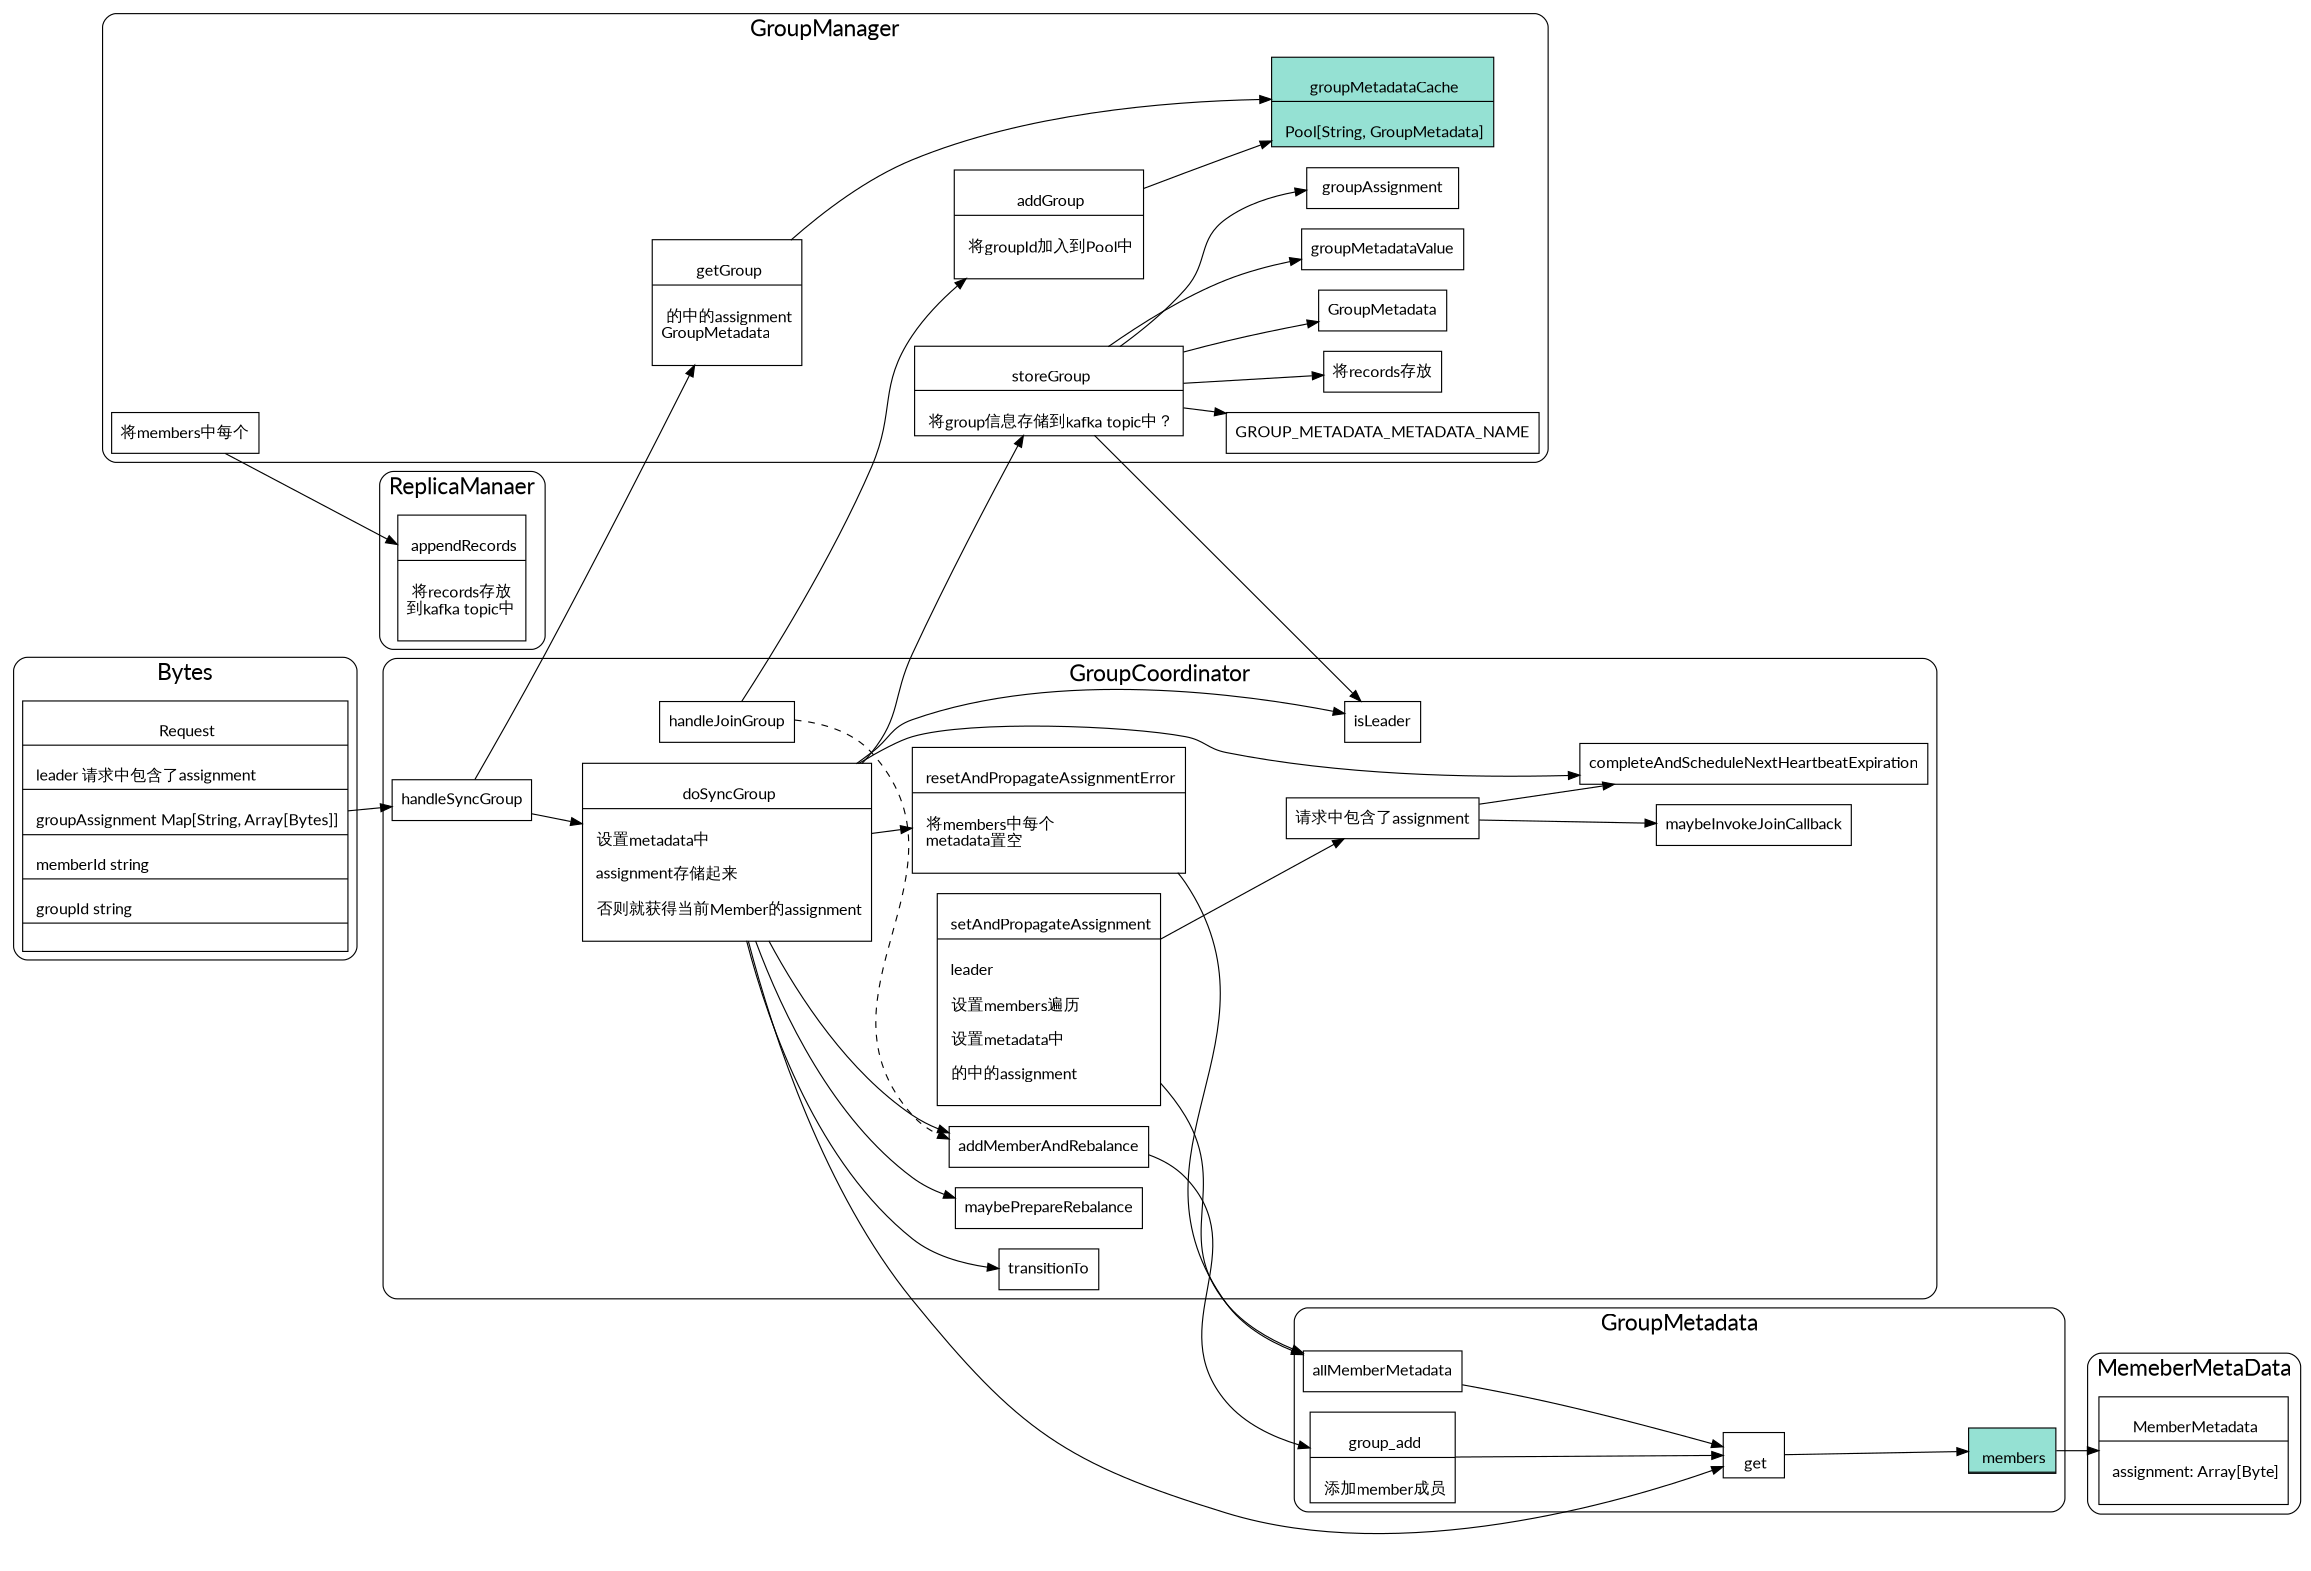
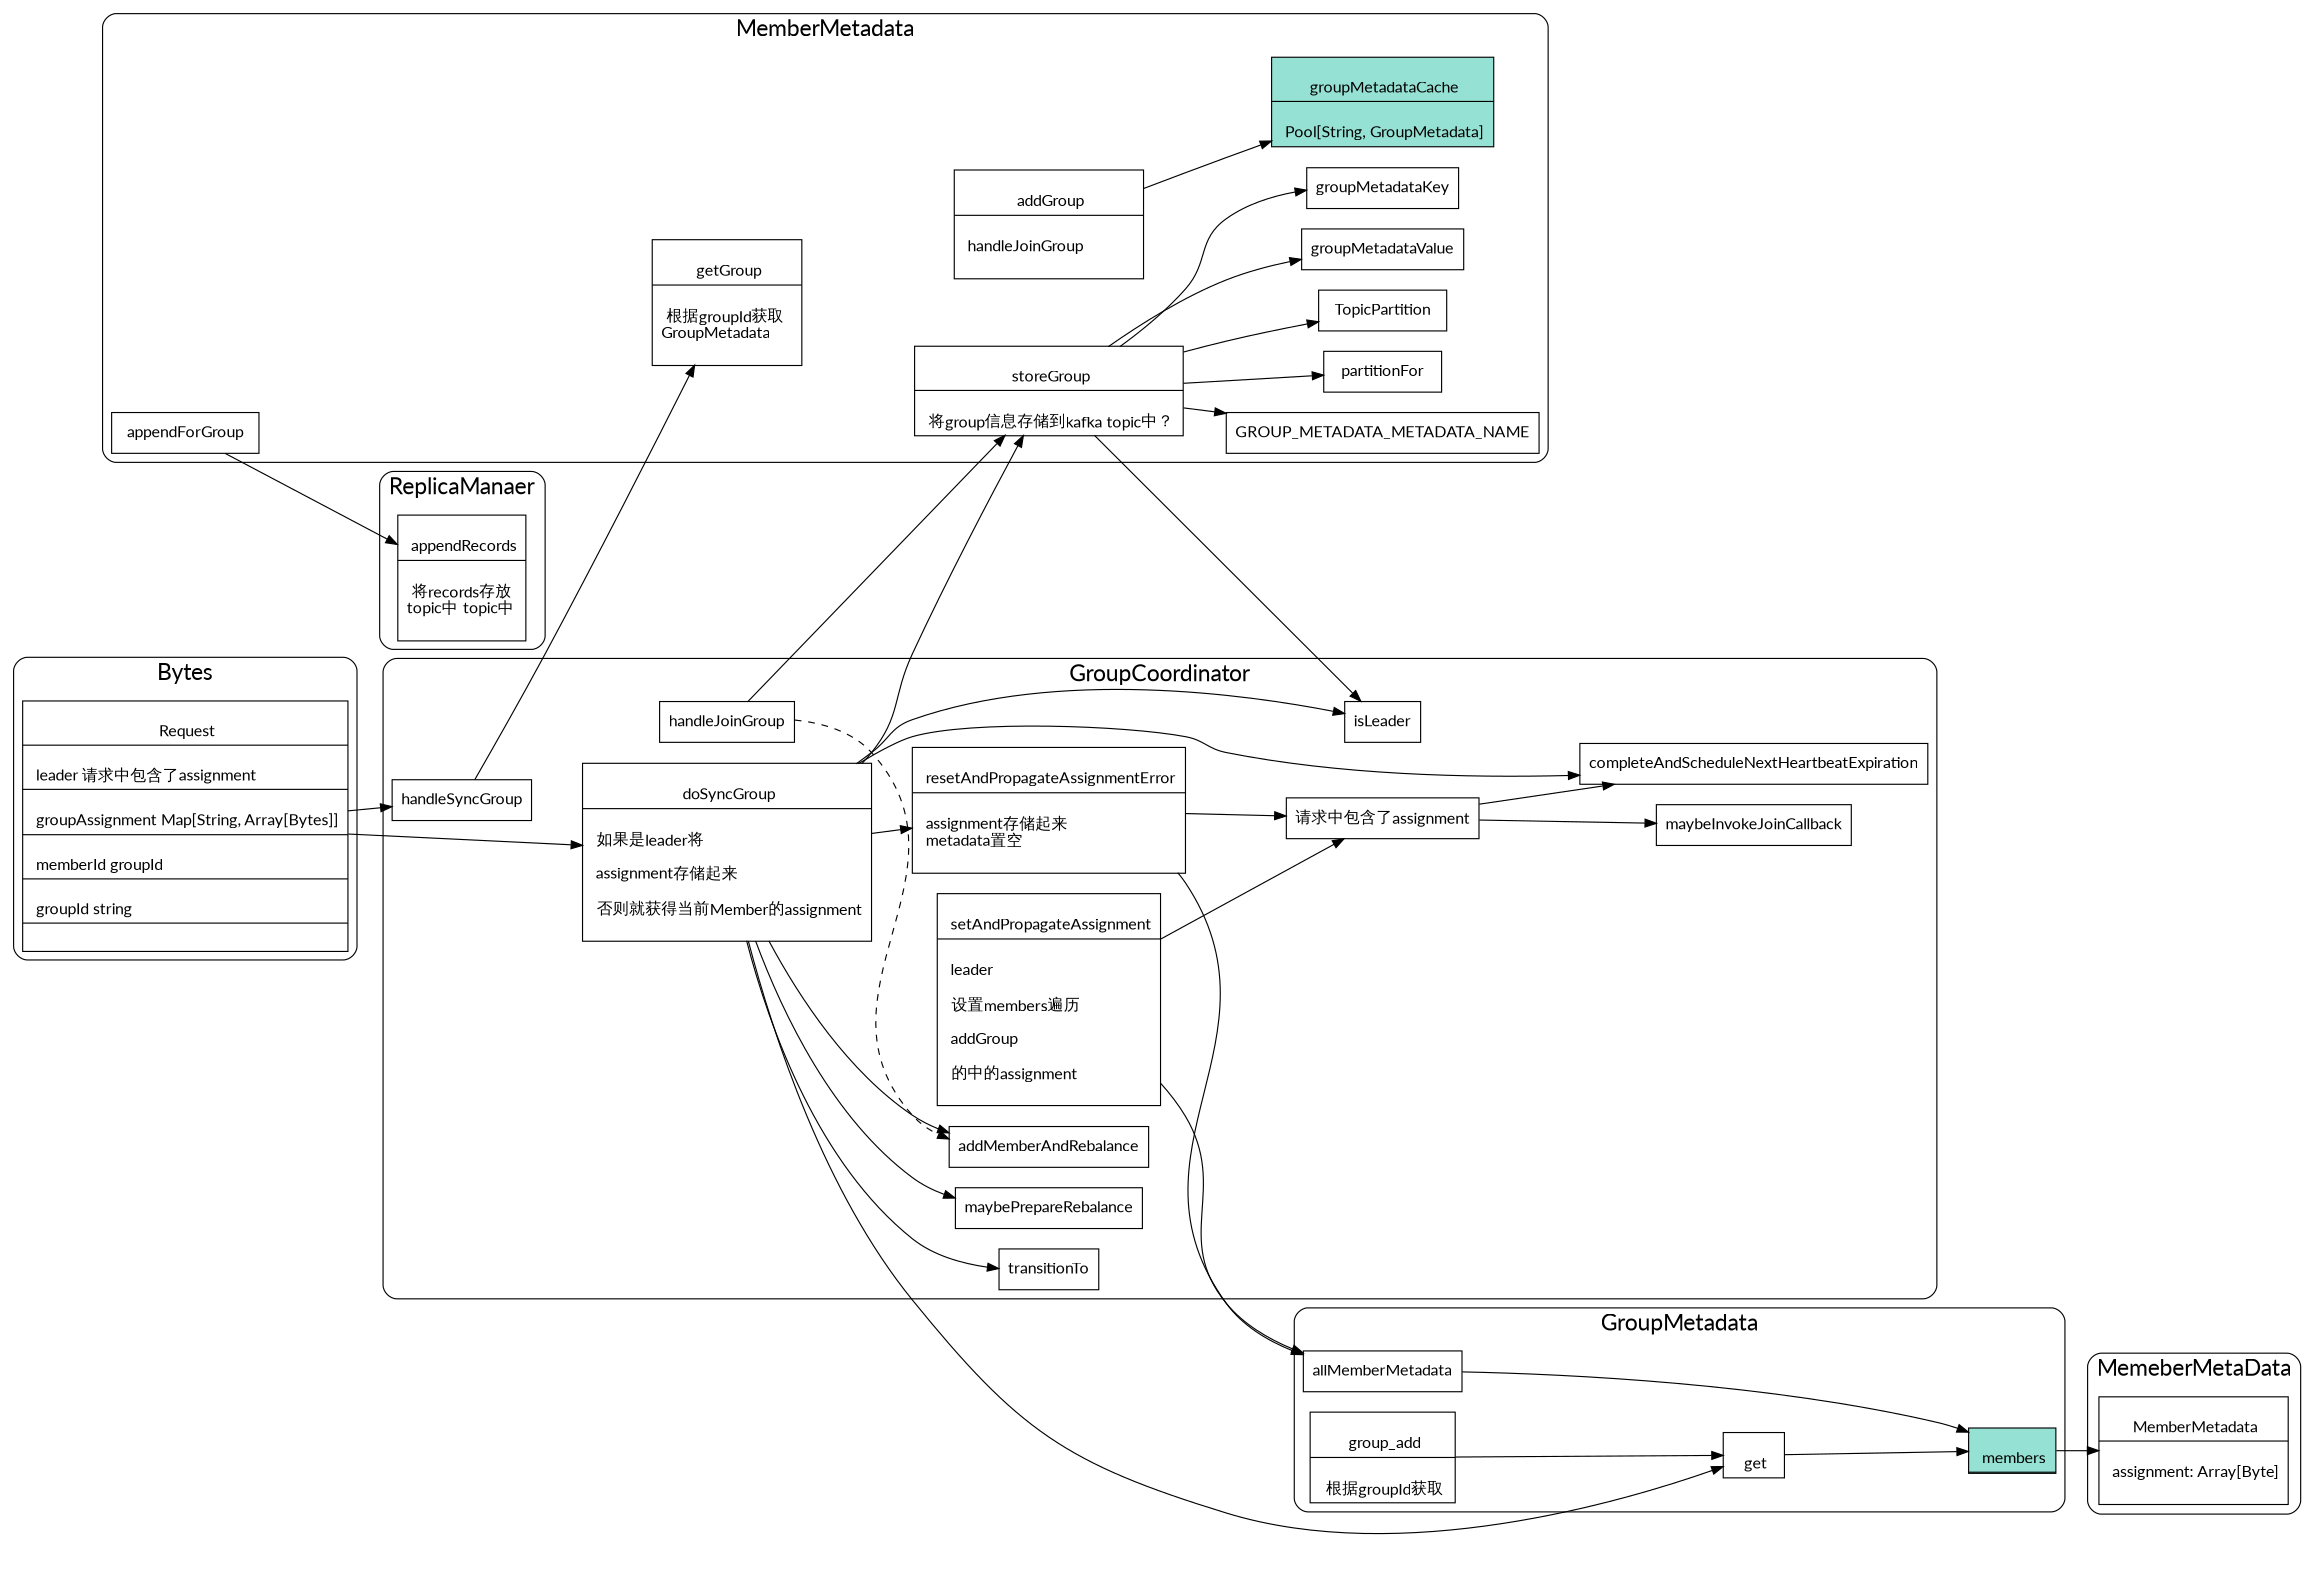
cluster "GroupManager": label "GroupManager" -> "MemberMetadata"
edge "getGroup" -> "groupMetadataCache": removed
node "groupAssignment": label "groupAssignment" -> "groupMetadataKey"
node "addGroup": text "将groupId加入到Pool中" -> "handleJoinGroup"
node "GroupMetadata": label "GroupMetadata" -> "TopicPartition"
node "getGroup": text "的中的assignment" -> "根据groupId获取"
node "将records存放": label "将records存放" -> "partitionFor"
node "将members中每个": label "将members中每个" -> "appendForGroup"
edge "handleJoinGroup" -> "addGroup": now "handleJoinGroup" -> "storeGroup"
node "appendRecords": text "到kafka topic中" -> "topic中 topic中"
edge "resetAndPropagateAssignmentError" -> "请求中包含了assignment": added
edge "handleSyncGroup" -> "doSyncGroup": now "Request" -> "doSyncGroup"
node "resetAndPropagateAssignmentError": text "将members中每个" -> "assignment存储起来"
node "doSyncGroup": text "设置metadata中" -> "如果是leader将"
node "Request": text "memberId string" -> "memberId groupId"
node "setAndPropagateAssignment": text "设置metadata中" -> "addGroup"
edge "addMemberAndRebalance" -> "group_add": removed
edge "allMemberMetadata" -> "get": now "allMemberMetadata" -> "members"
node "group_add": text "添加member成员" -> "根据groupId获取"
